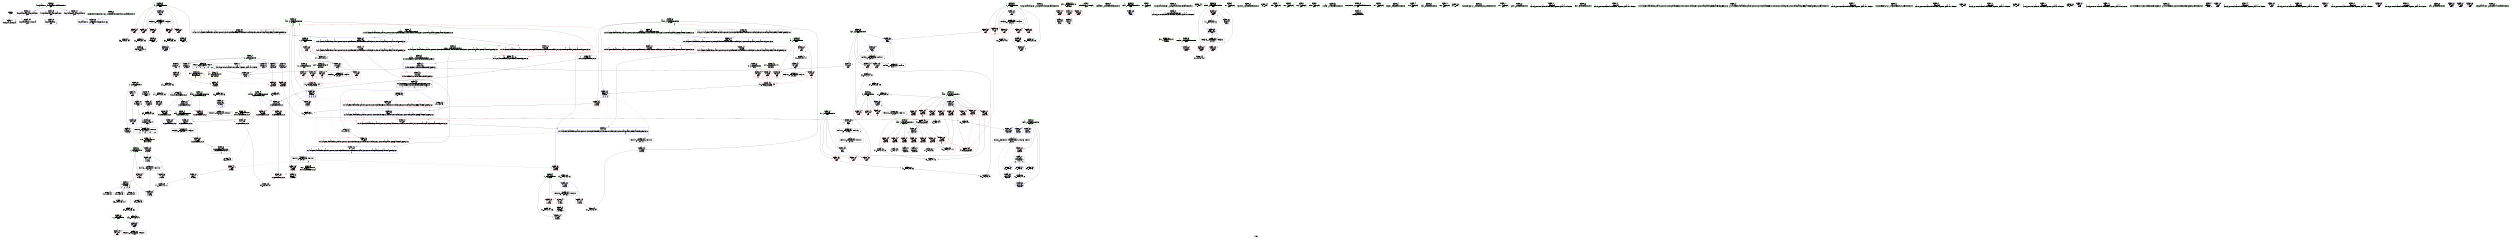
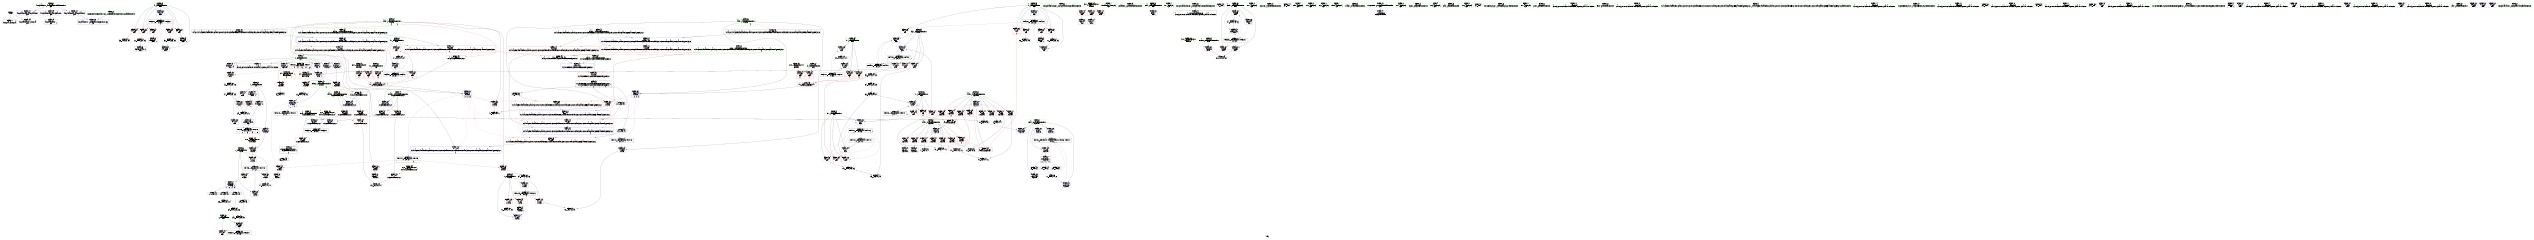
node "NodeID: 40": added
